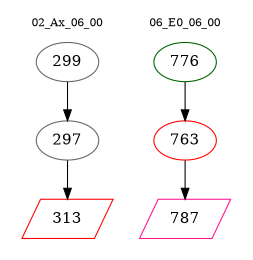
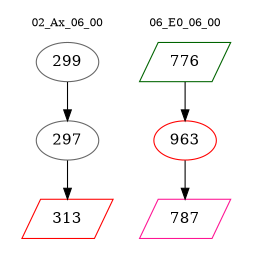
node "776": shape ellipse -> parallelogram
node "763": label "763" -> "963"
